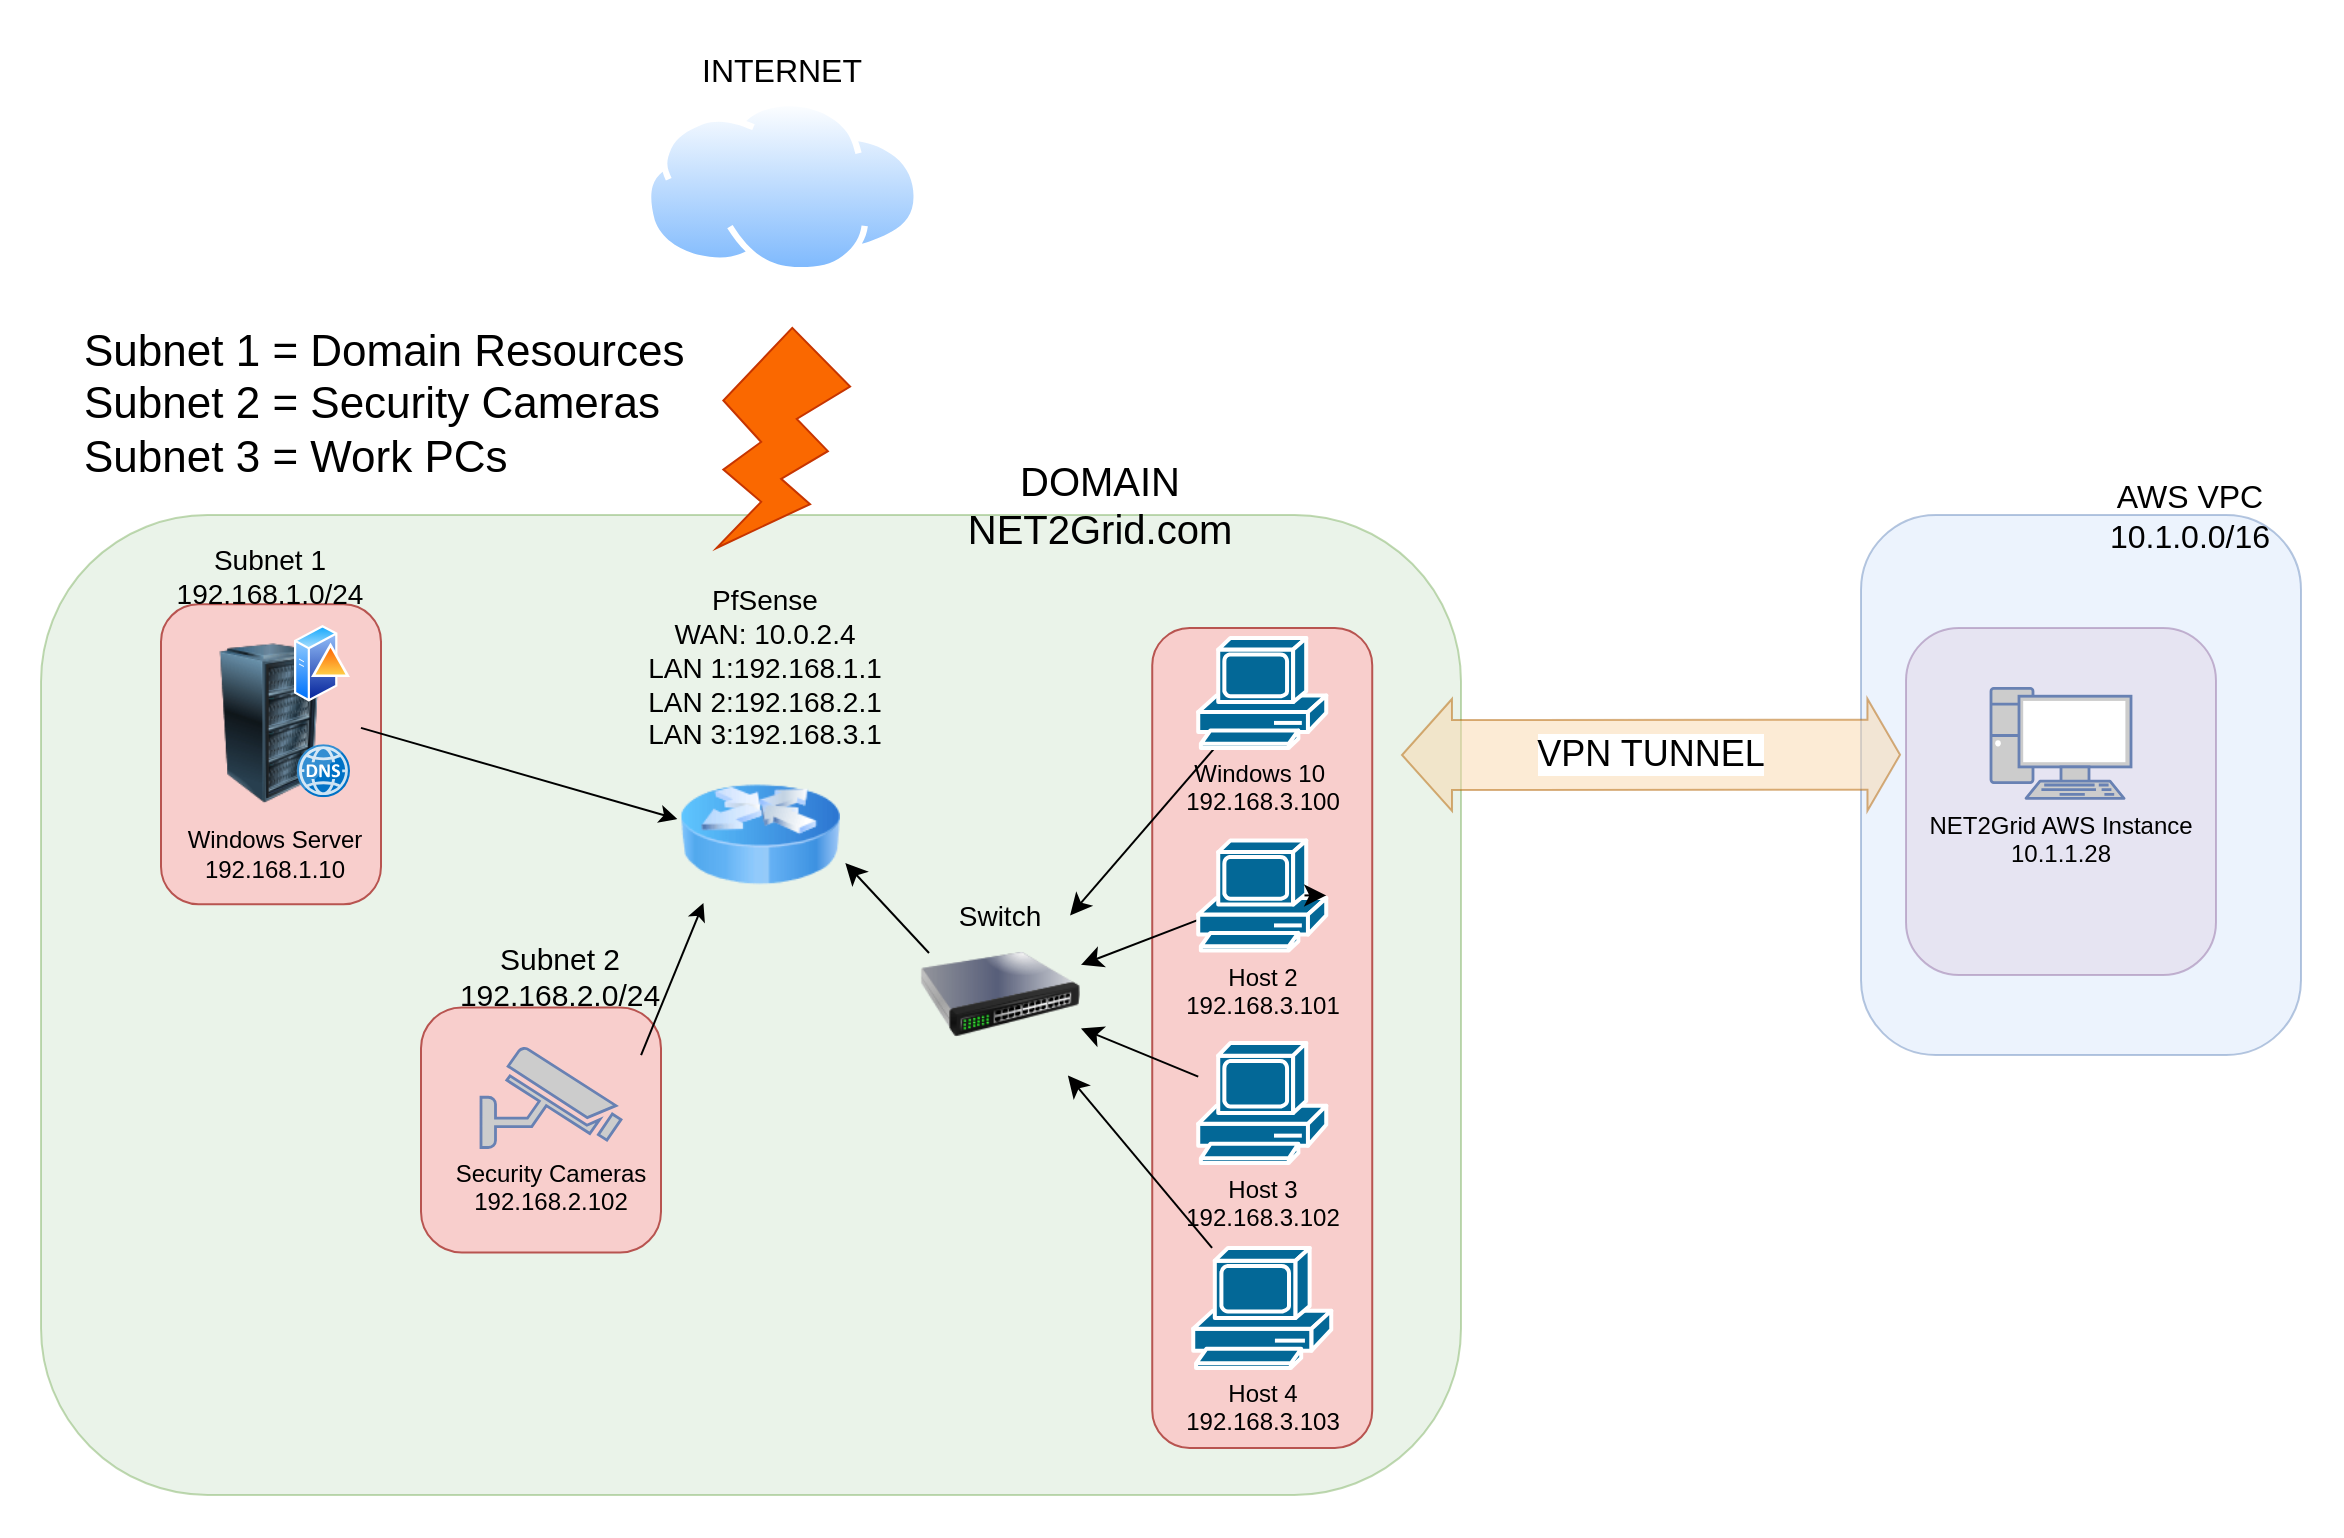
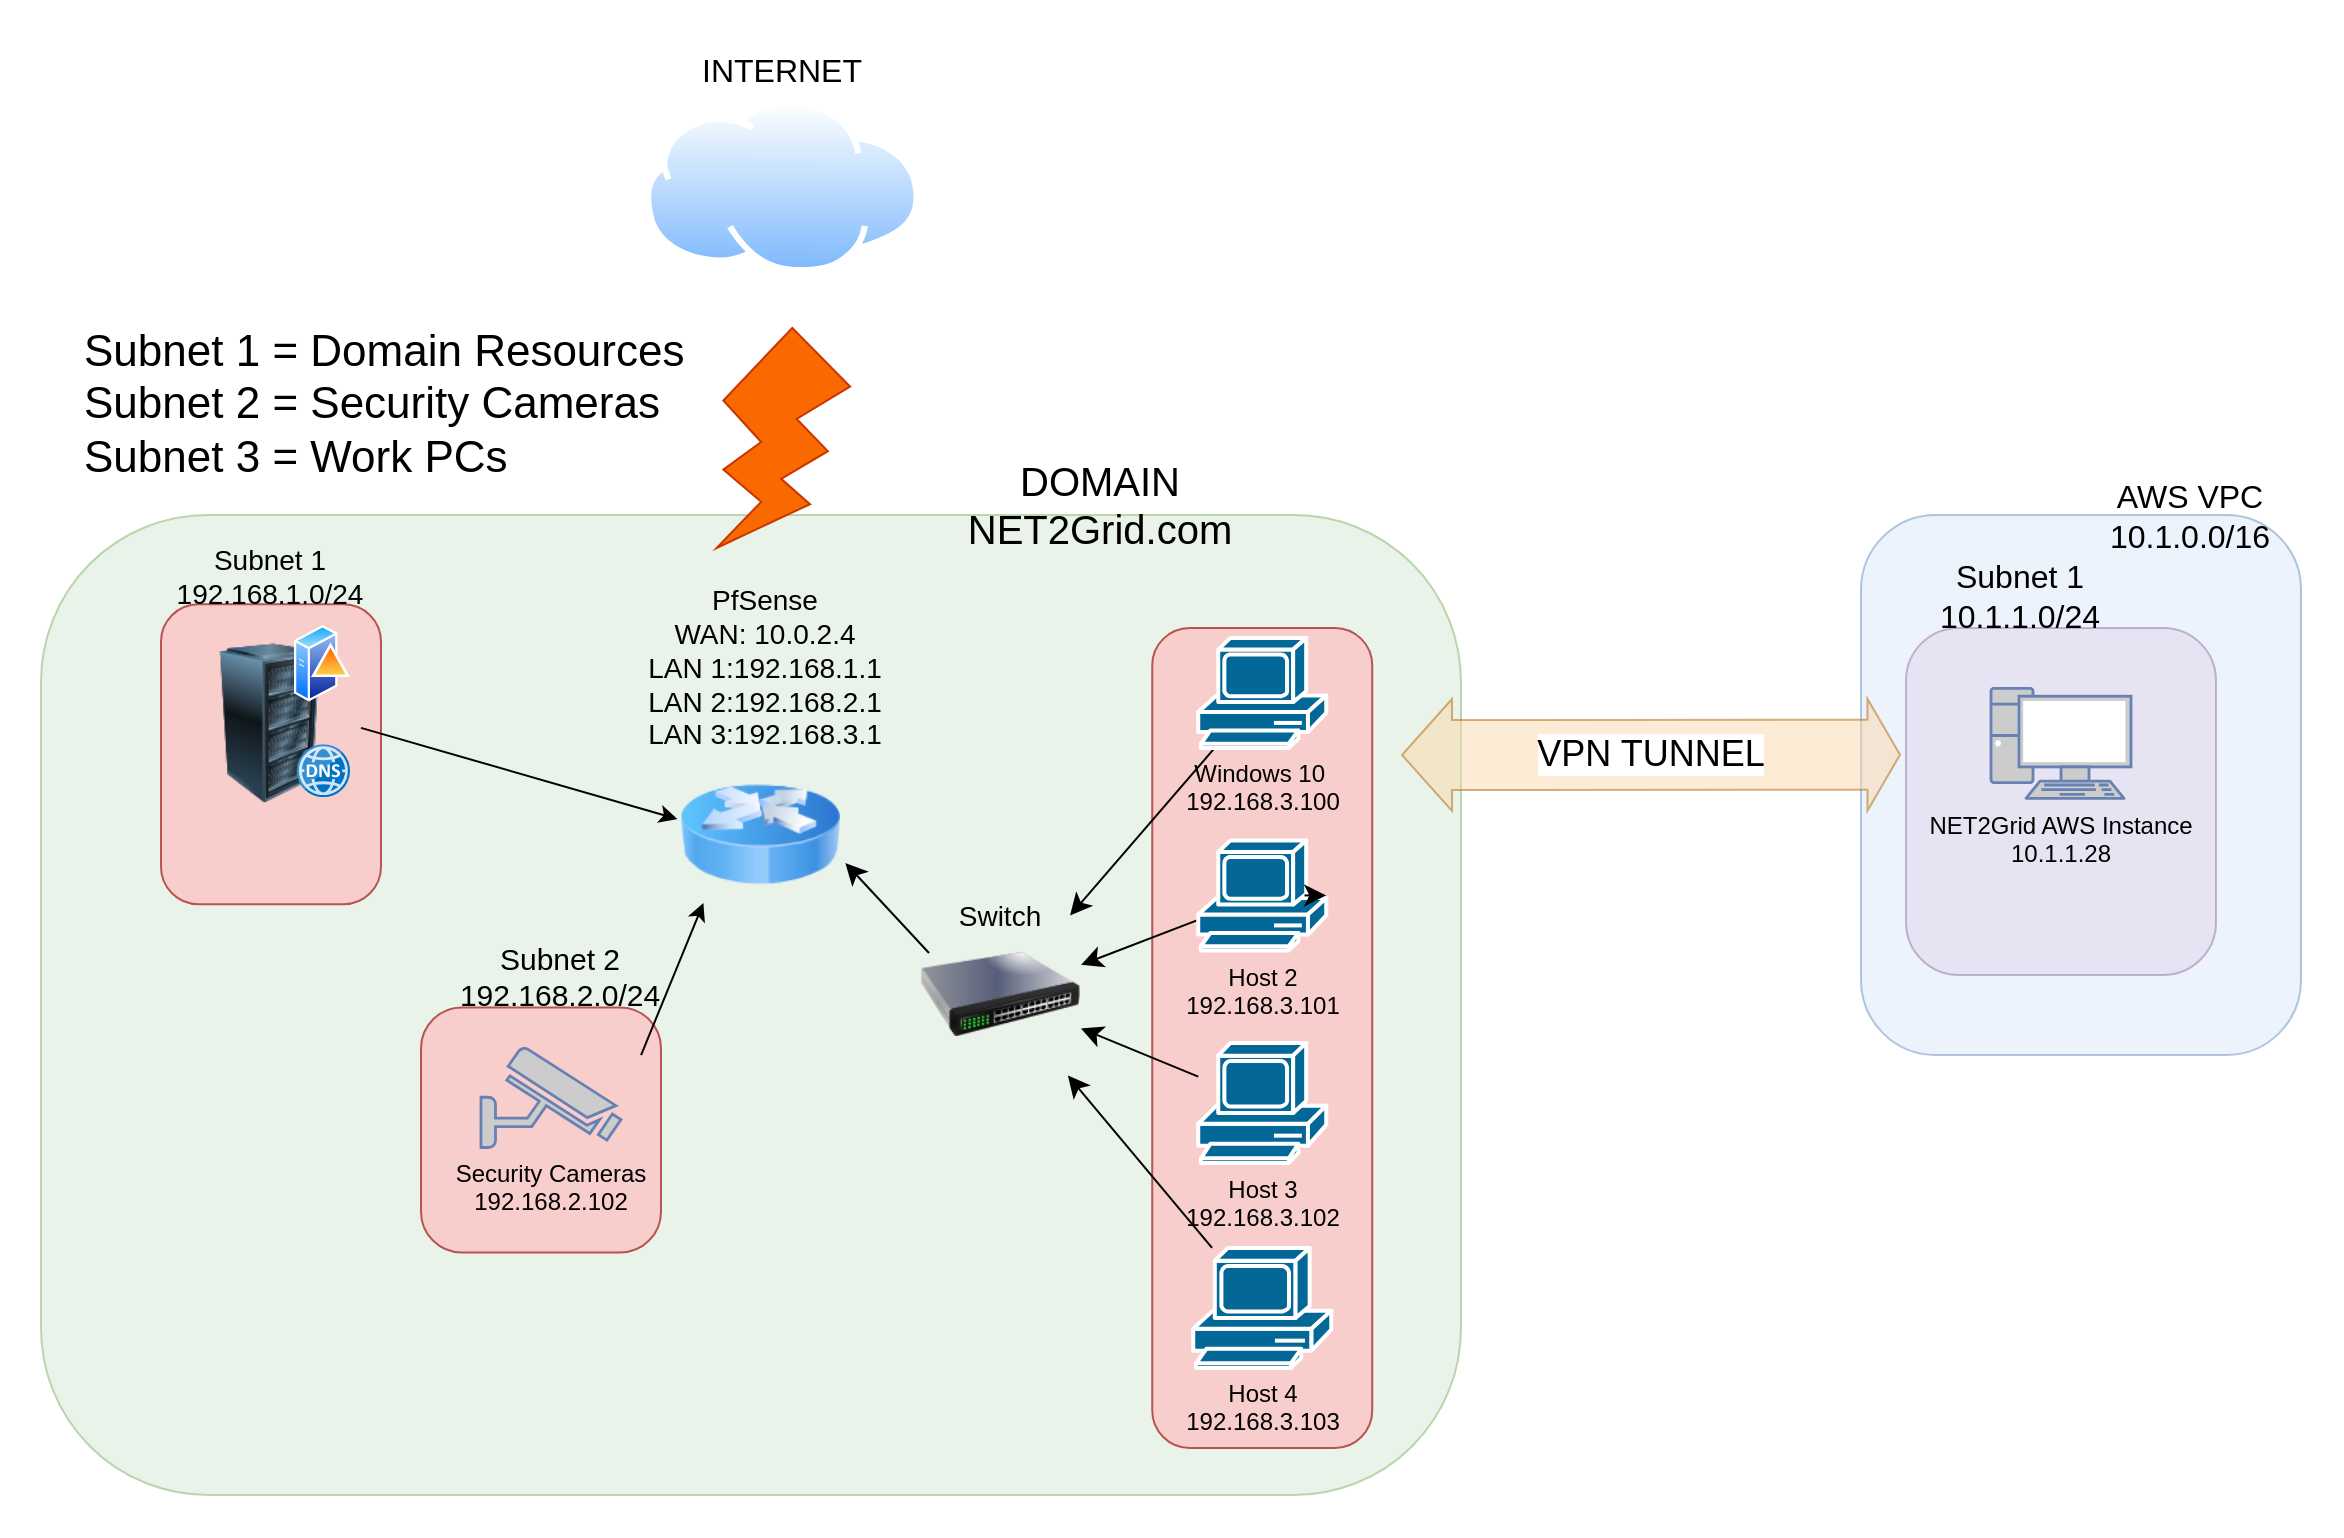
node "Subnet 1 10.1.1.0/24": added
node "Windows Server 192.168.1.10": removed
